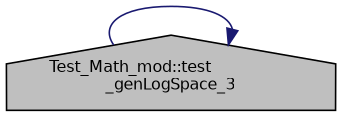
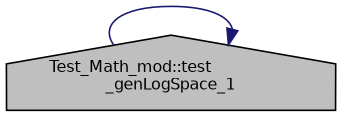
node "Test_Math_mod::test _genLogSpace_3": label "Test_Math_mod::test _genLogSpace_3" -> "Test_Math_mod::test _genLogSpace_1"
